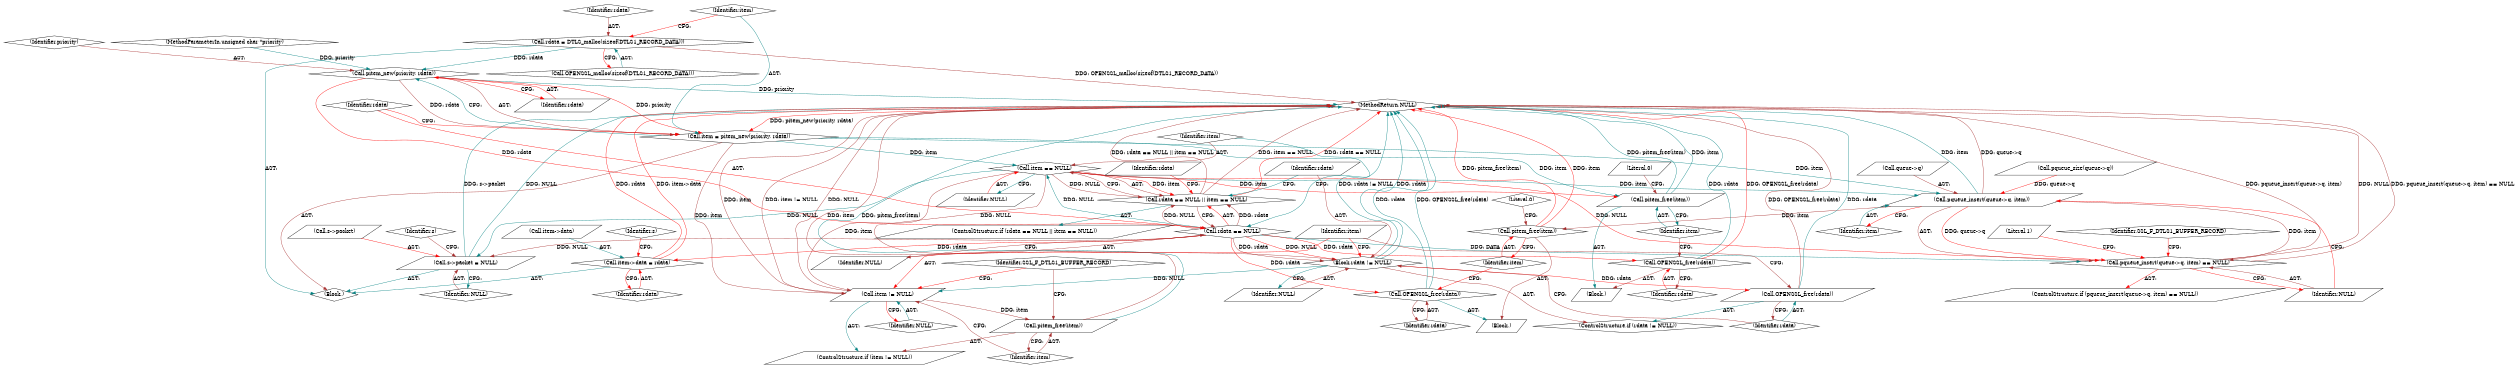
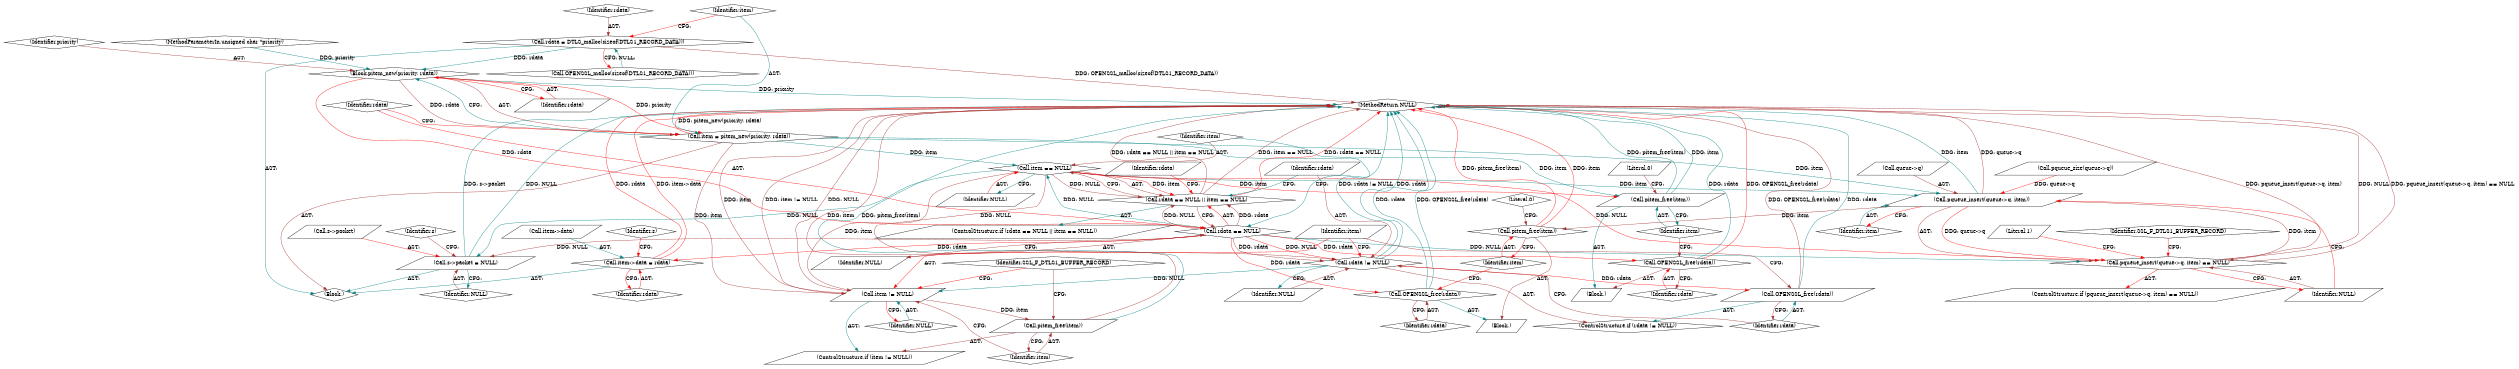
edge "(Call,OPENSSL_malloc(sizeof(DTLS1_RECORD_DATA)))" -> "(Call,rdata = DTLS_malloc(sizeof(DTLS1_RECORD_DATA)))": label "AST: " -> "NULL: "
node "(Call,pitem_new(priority, rdata))": label "(Call,pitem_new(priority, rdata))" -> "(Block,pitem_new(priority, rdata))"
edge "(MethodReturn,NULL)" -> "(Call,item = pitem_new(priority, rdata))": reversed
edge "(Call,rdata == NULL)" -> "(Call,pqueue_insert(queue->q, item) == NULL)": label "DDG: DATA" -> "DDG: NULL"
node "(Block,rdata != NULL)": label "(Block,rdata != NULL)" -> "(Call,rdata != NULL)"
